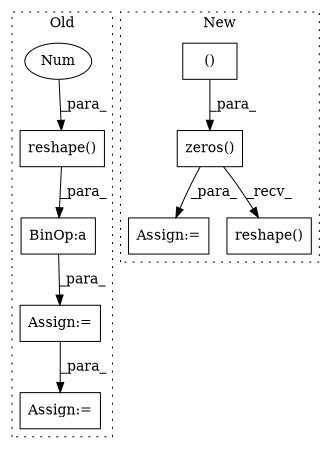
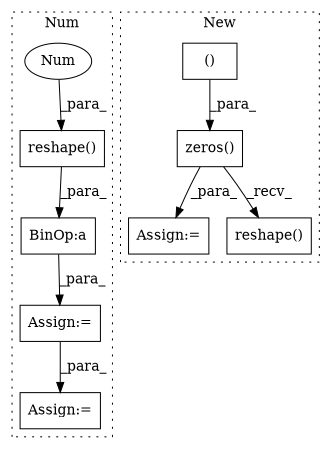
cluster "Old": label "Old" -> "Num"
